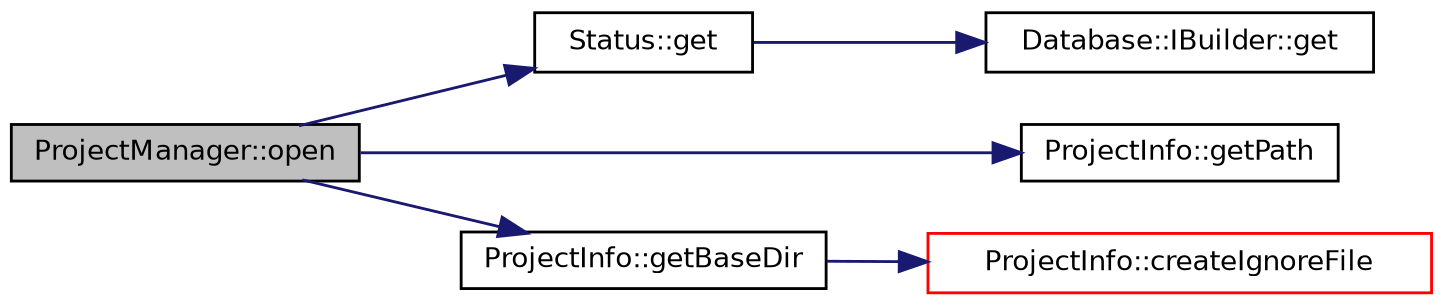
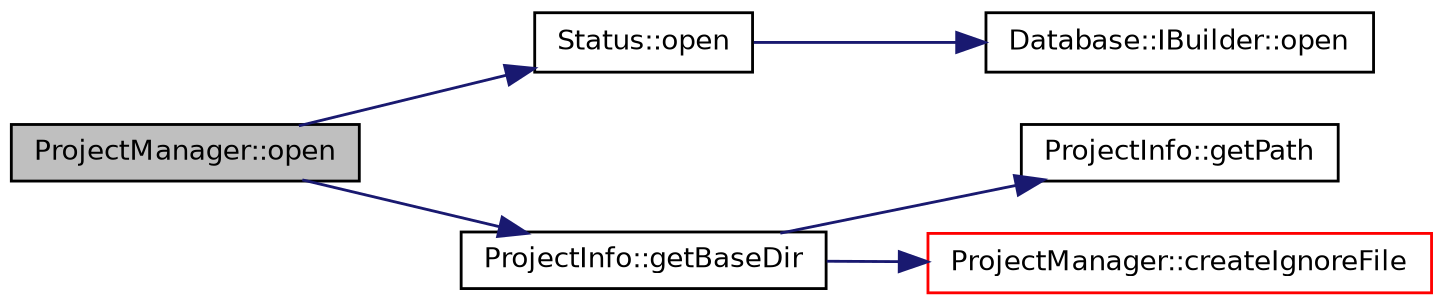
node "Status::get": label "Status::get" -> "Status::open"
node "Database::IBuilder::get": label "Database::IBuilder::get" -> "Database::IBuilder::open"
edge "ProjectManager::open" -> "ProjectInfo::getPath": now "ProjectInfo::getBaseDir" -> "ProjectInfo::getPath"
node "ProjectInfo::createIgnoreFile": label "ProjectInfo::createIgnoreFile" -> "ProjectManager::createIgnoreFile"
